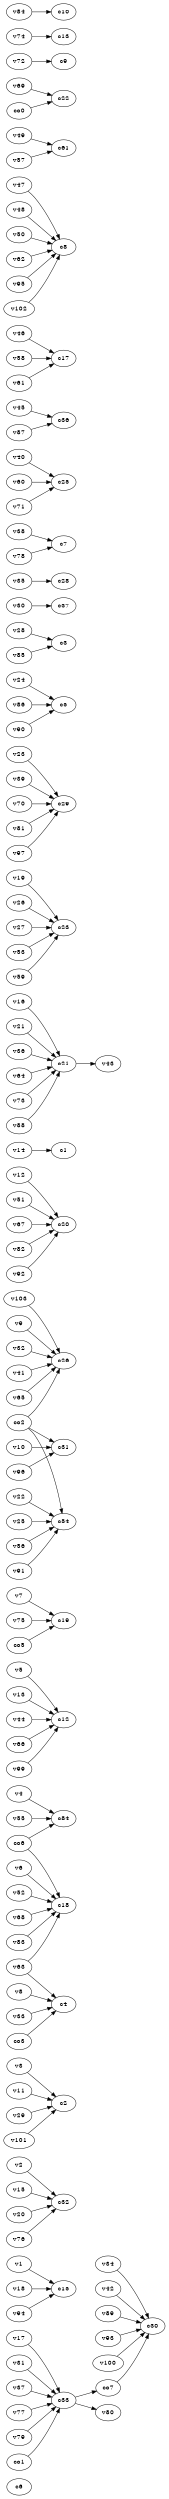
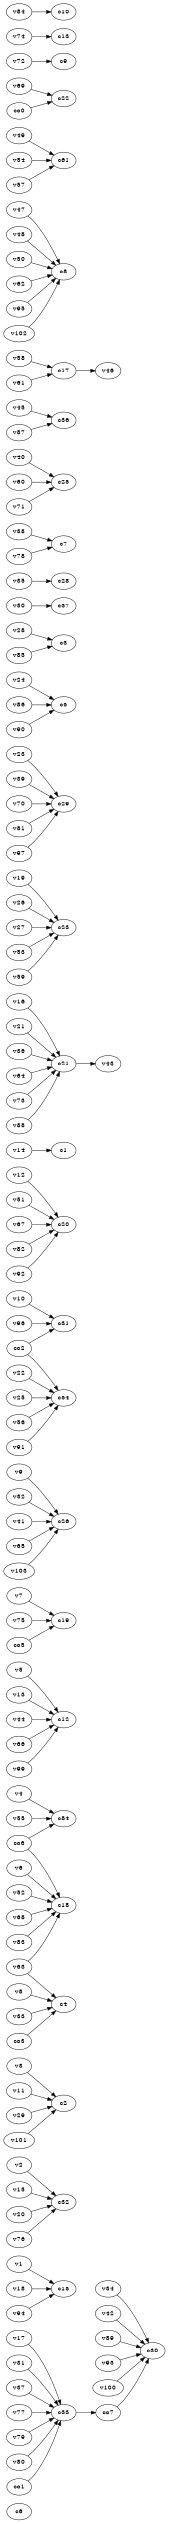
node "v54": added
edge "v46" -> "c17": reversed
edge "co2" -> "c26": removed
edge "c33" -> "v80": reversed
